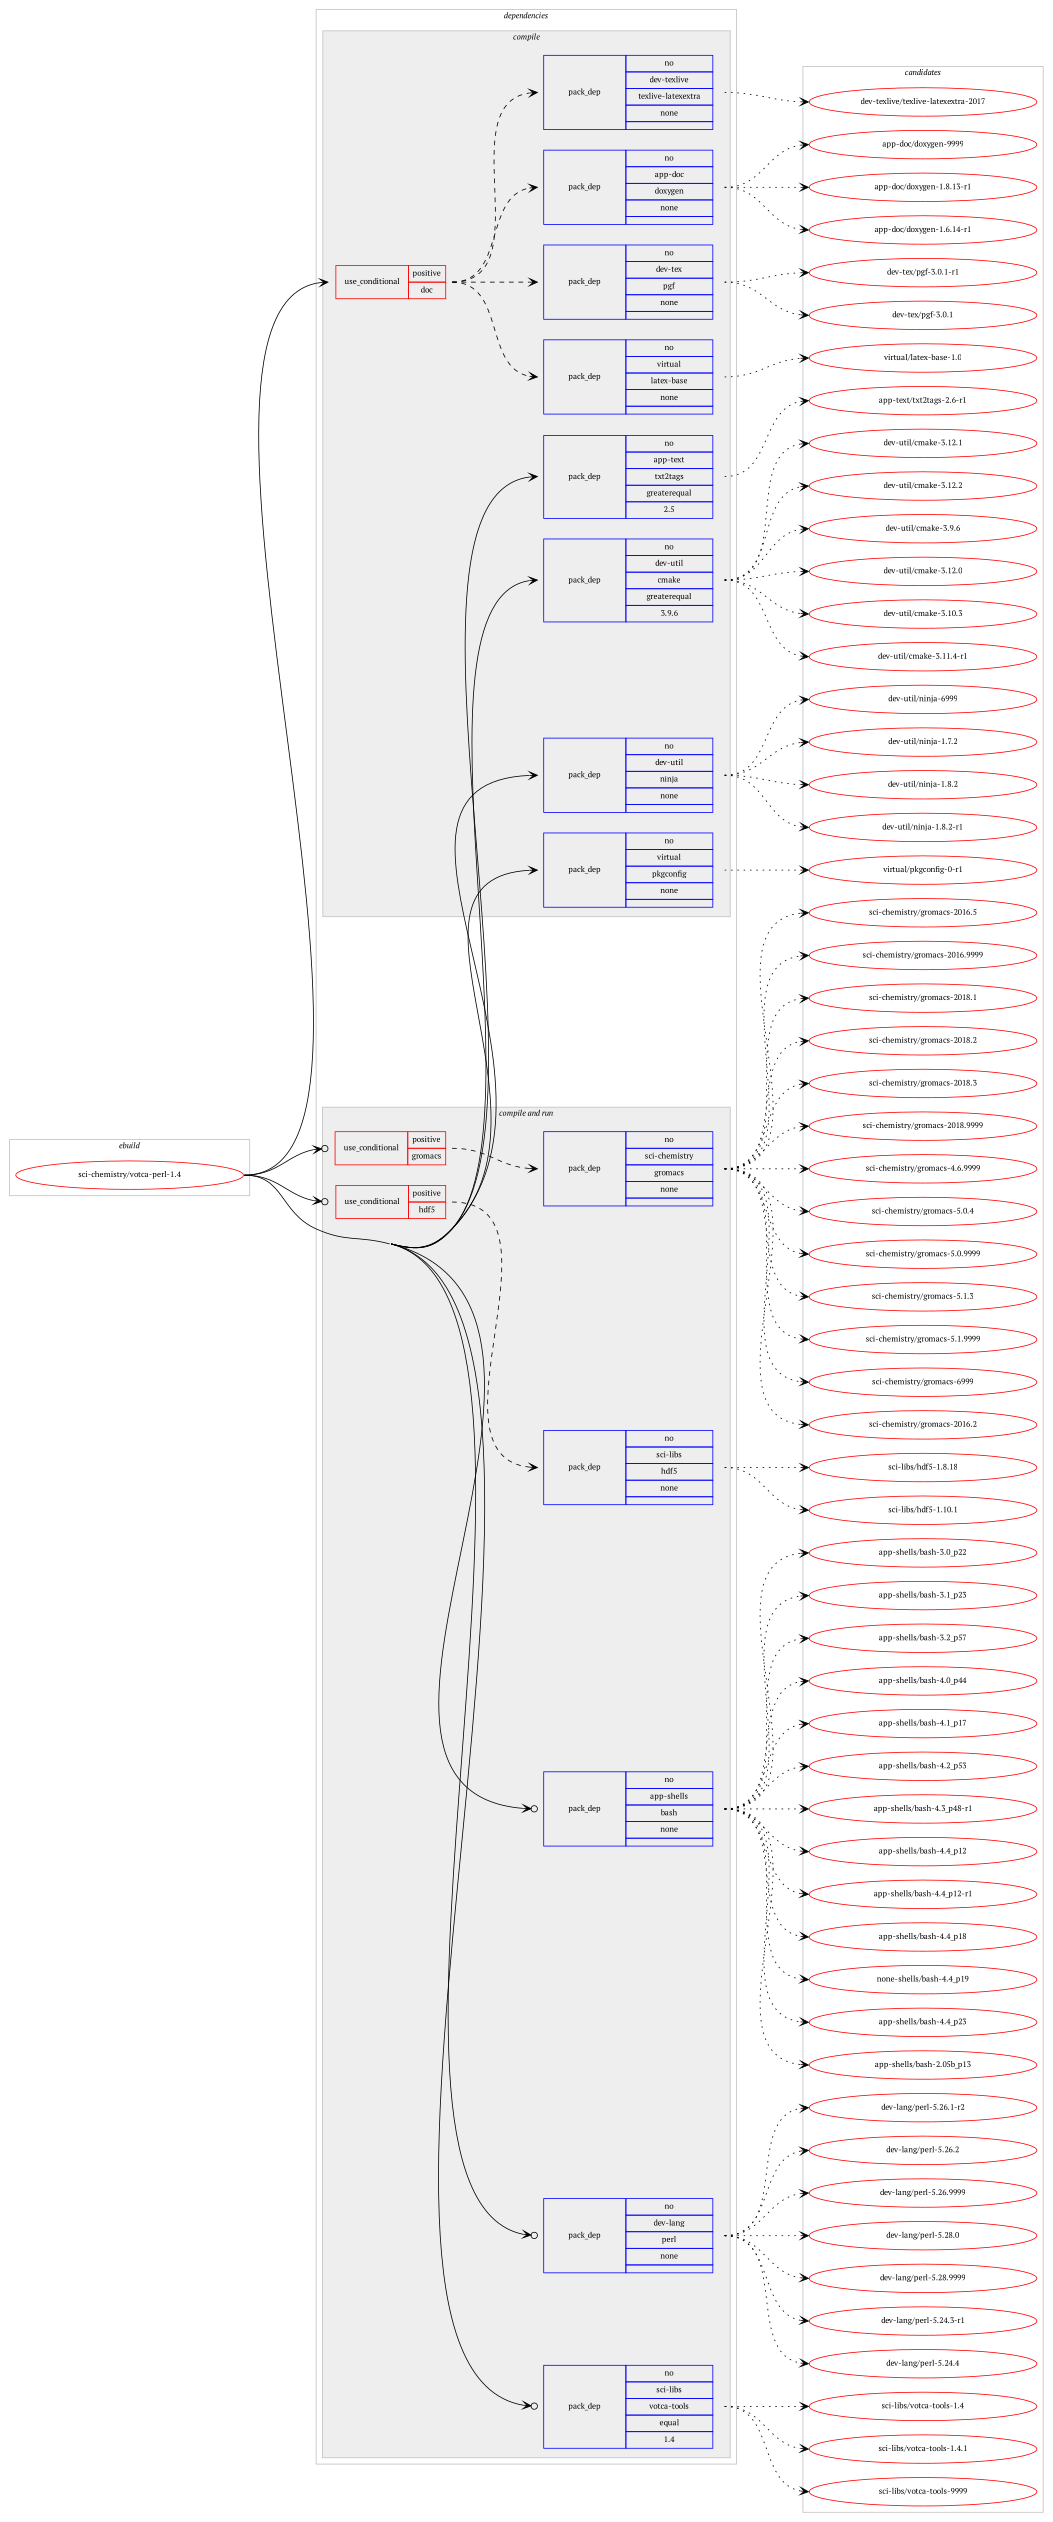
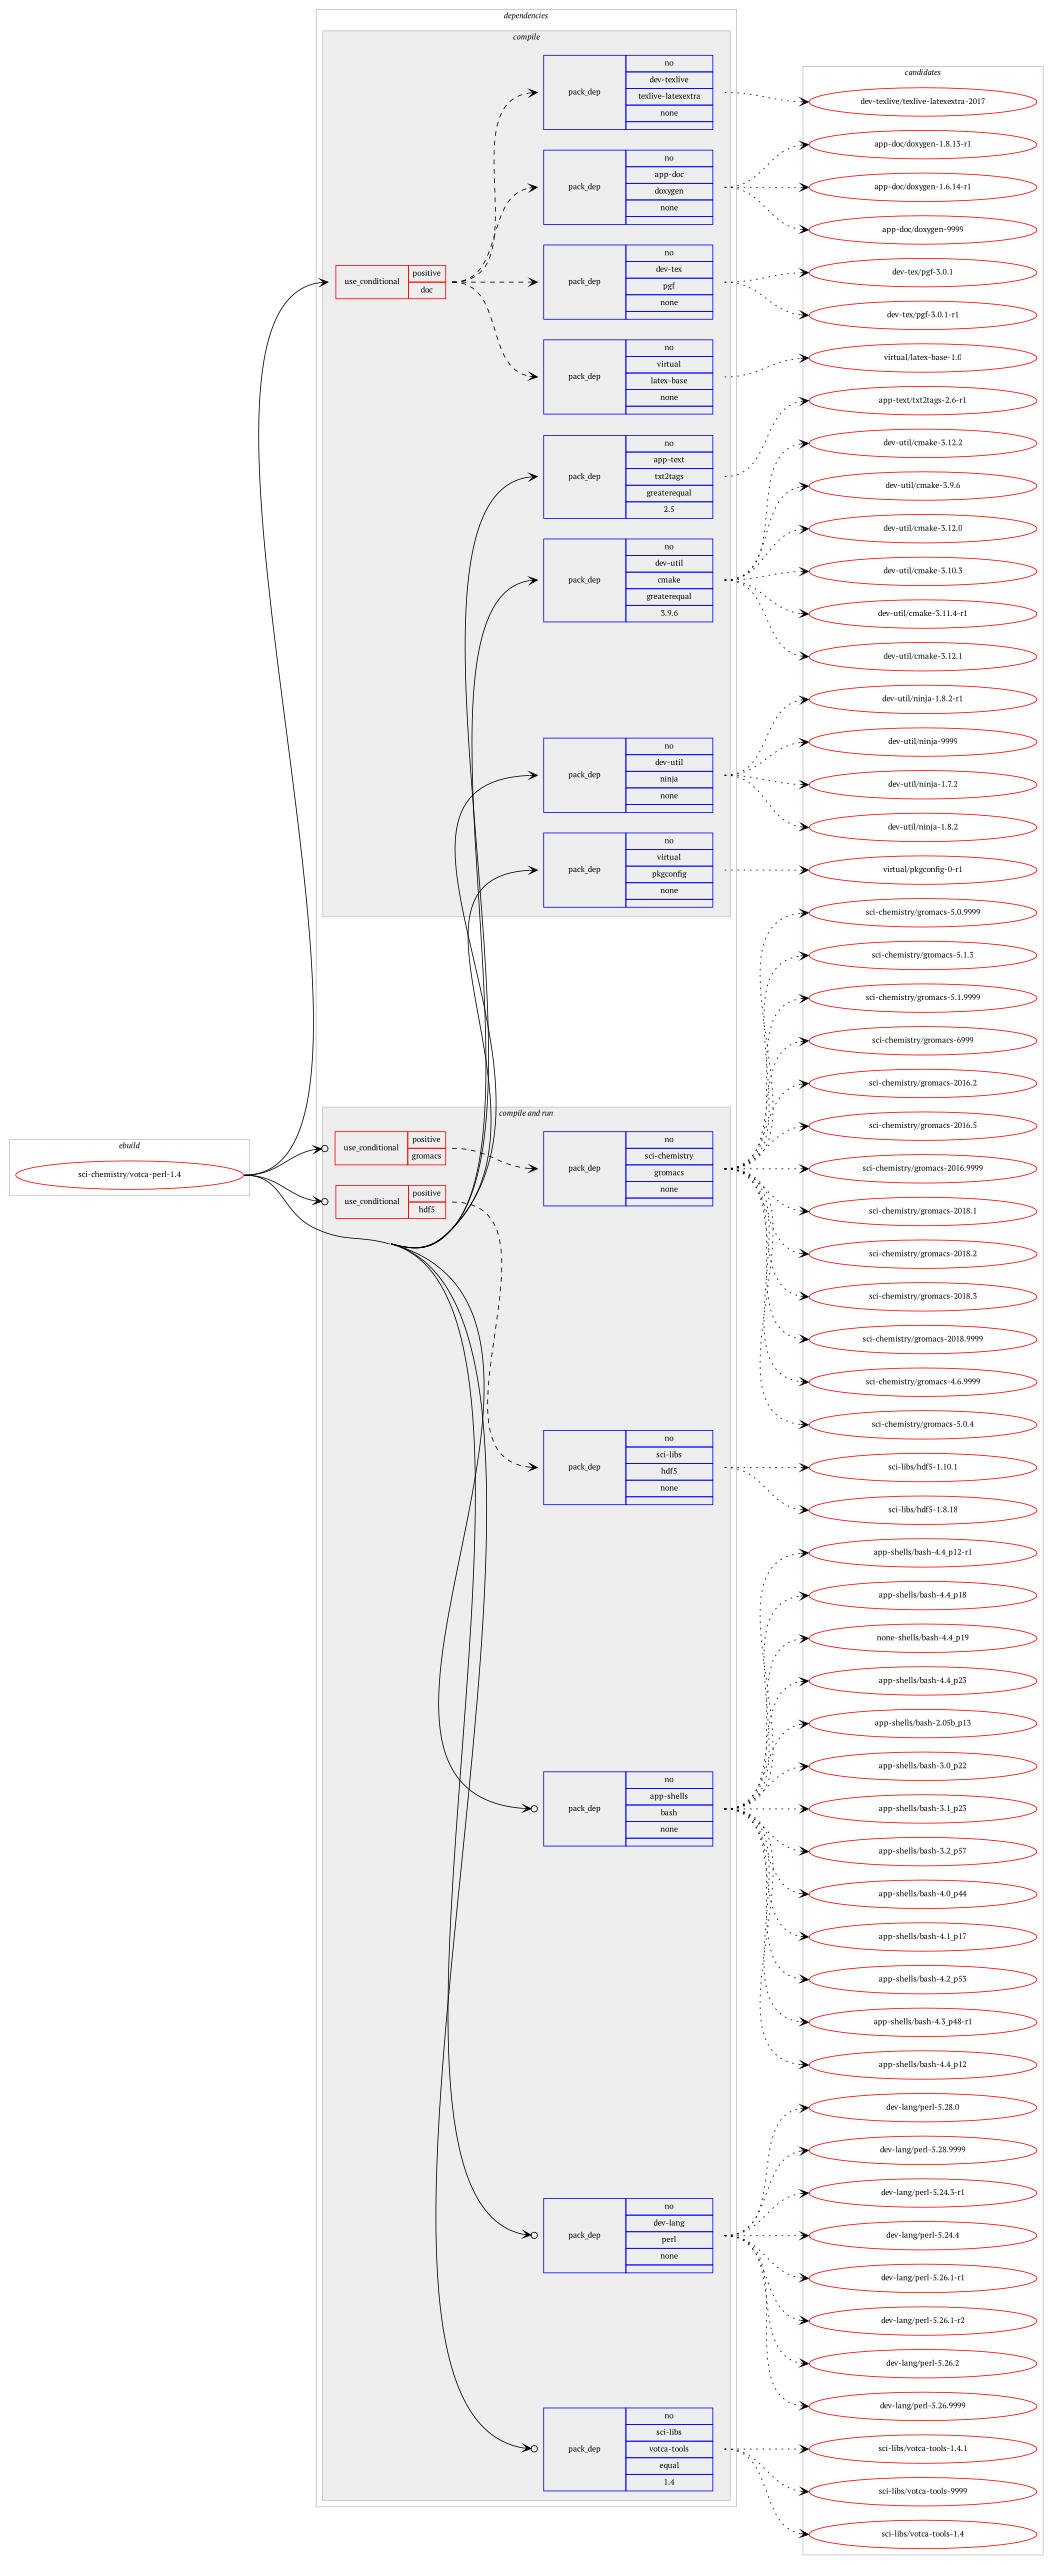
node "dev-util/ninja-6999": label "dev-util/ninja-6999" -> "dev-util/ninja-9999"
node "dev-lang/perl-5.26.1-r1": added
